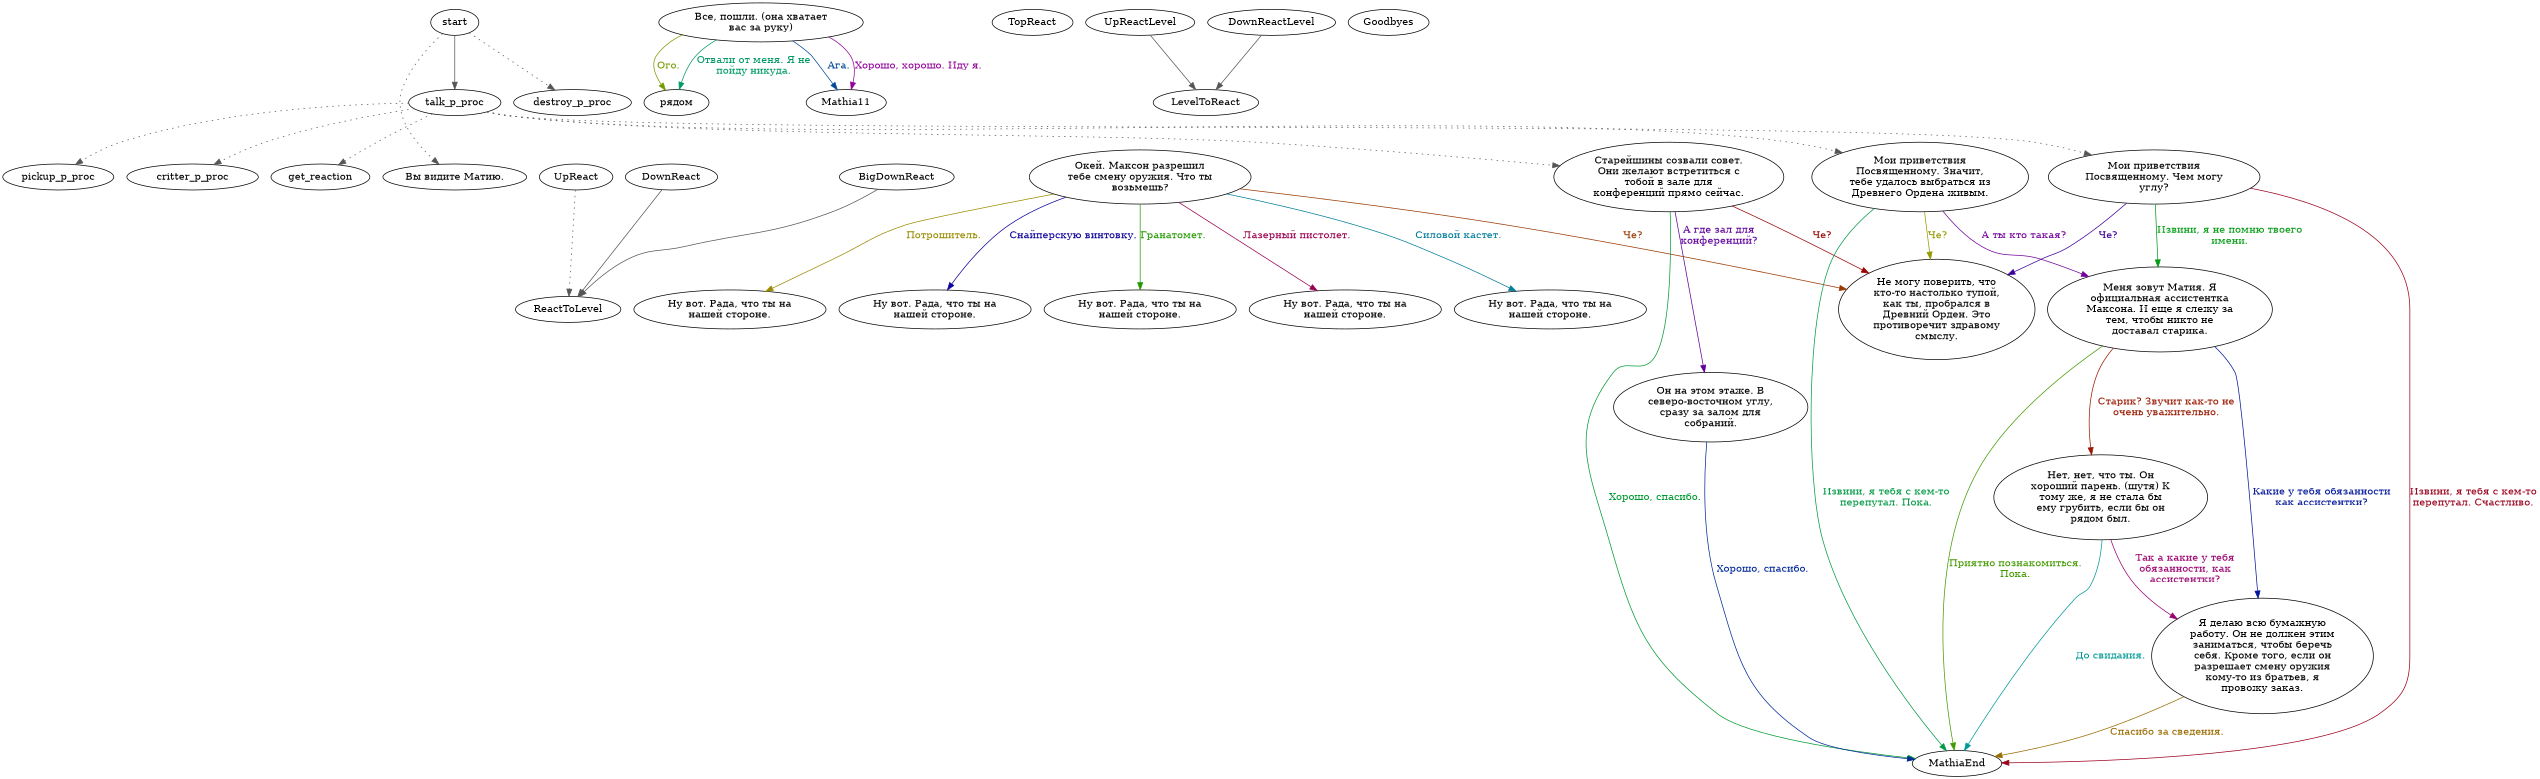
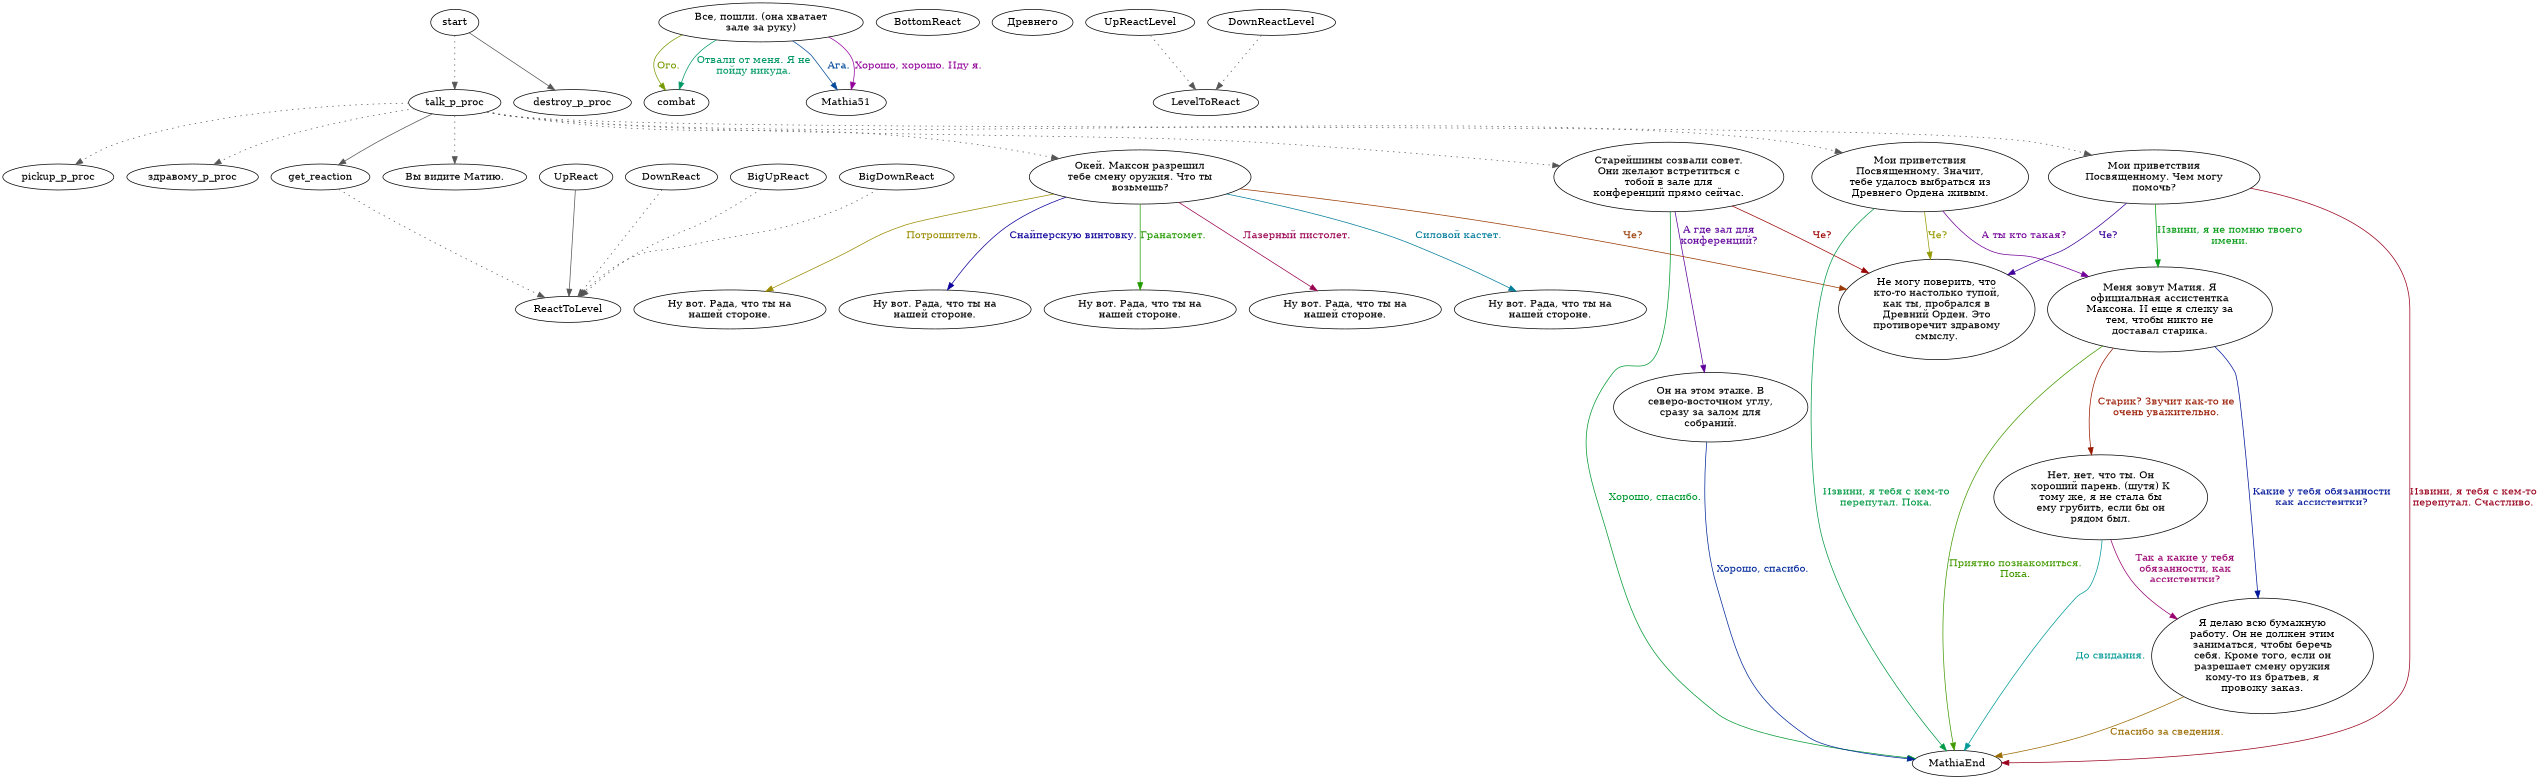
node "Все, пошли. (она хватает вас за руку)": label "Все, пошли. (она хватает вас за руку)" -> "Все, пошли. (она хватает зале за руку)"
node "BottomReact": added
node "TopReact": label "TopReact" -> "Древнего"
node "Goodbyes": removed
edge "start" -> "talk_p_proc": style solid -> dotted
edge "start" -> "destroy_p_proc": style dotted -> solid
edge "UpReactLevel" -> "LevelToReact": style solid -> dotted
edge "DownReactLevel" -> "LevelToReact": style solid -> dotted
edge "start" -> "Вы видите Матию.": now "talk_p_proc" -> "Вы видите Матию."
node "рядом": label "рядом" -> "combat"
node "Mathia11": label "Mathia11" -> "Mathia51"
edge "talk_p_proc" -> "Окей. Максон разрешил тебе смену оружия. Что ты возьмешь?": added
edge "talk_p_proc" -> "get_reaction": style dotted -> solid
node "critter_p_proc": label "critter_p_proc" -> "здравому_p_proc"
node "BigUpReact": added
node "Мои приветствия Посвященному. Чем могу углу?": label "Мои приветствия Посвященному. Чем могу углу?" -> "Мои приветствия Посвященному. Чем могу помочь?"
edge "BigDownReact" -> "ReactToLevel": style solid -> dotted
edge "UpReact" -> "ReactToLevel": style dotted -> solid
edge "DownReact" -> "ReactToLevel": style solid -> dotted
edge "get_reaction" -> "ReactToLevel": added
